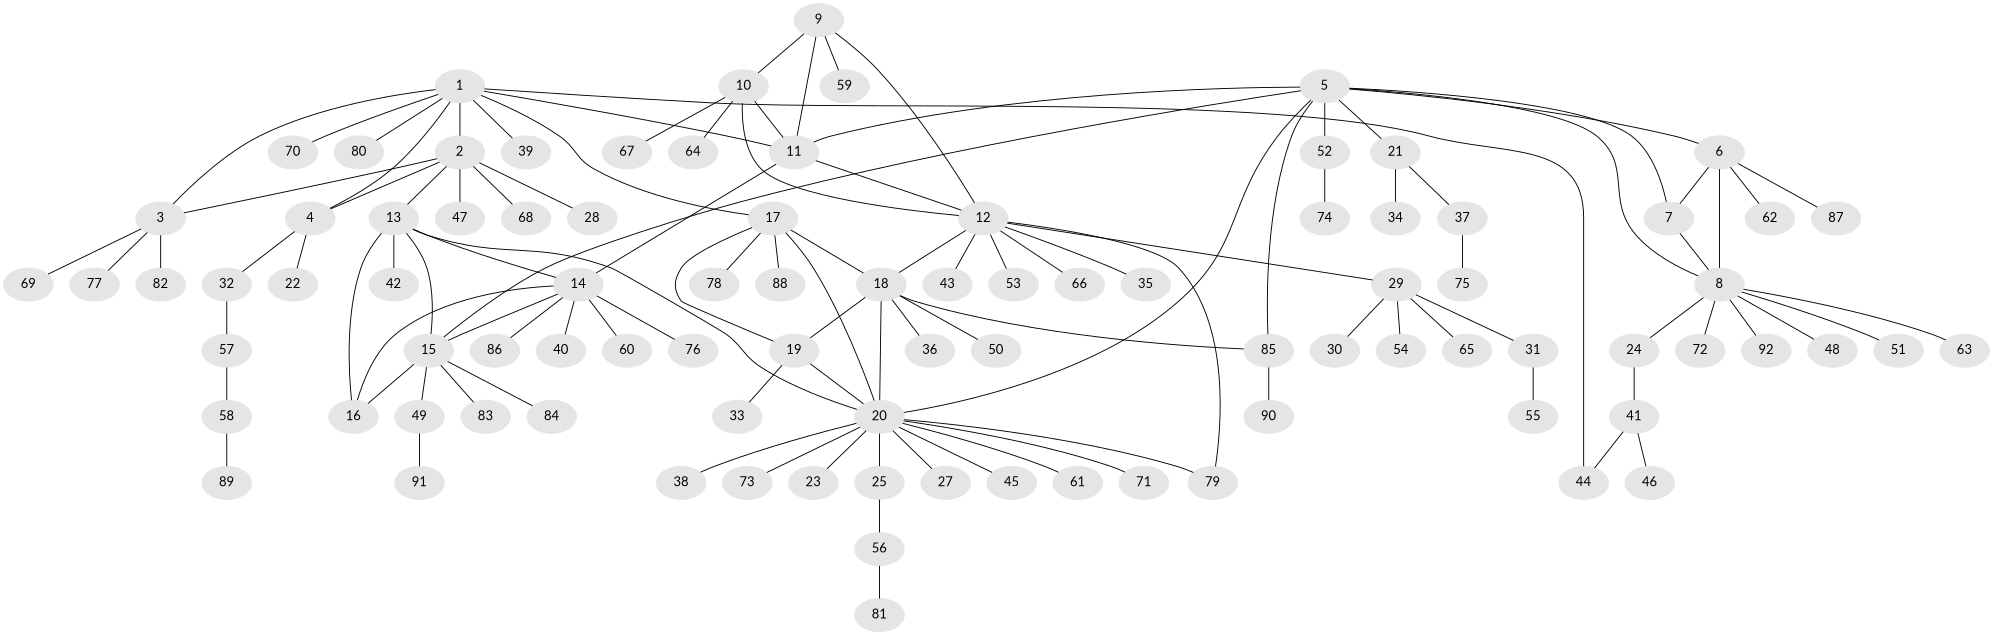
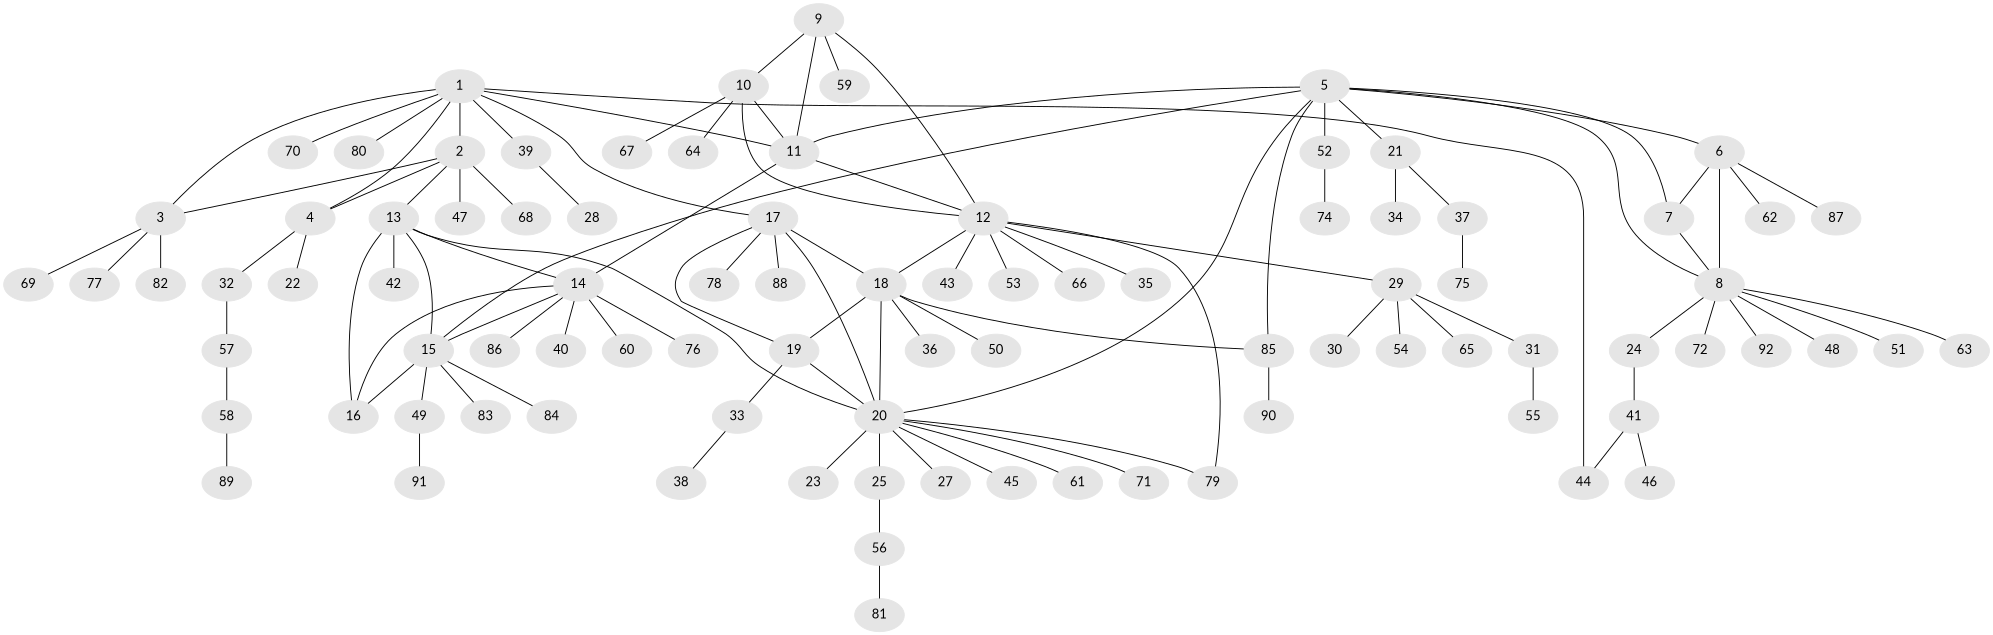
edge "2" -- "28": now "39" -- "28"
edge "20" -- "38": now "33" -- "38"
node "73": removed
